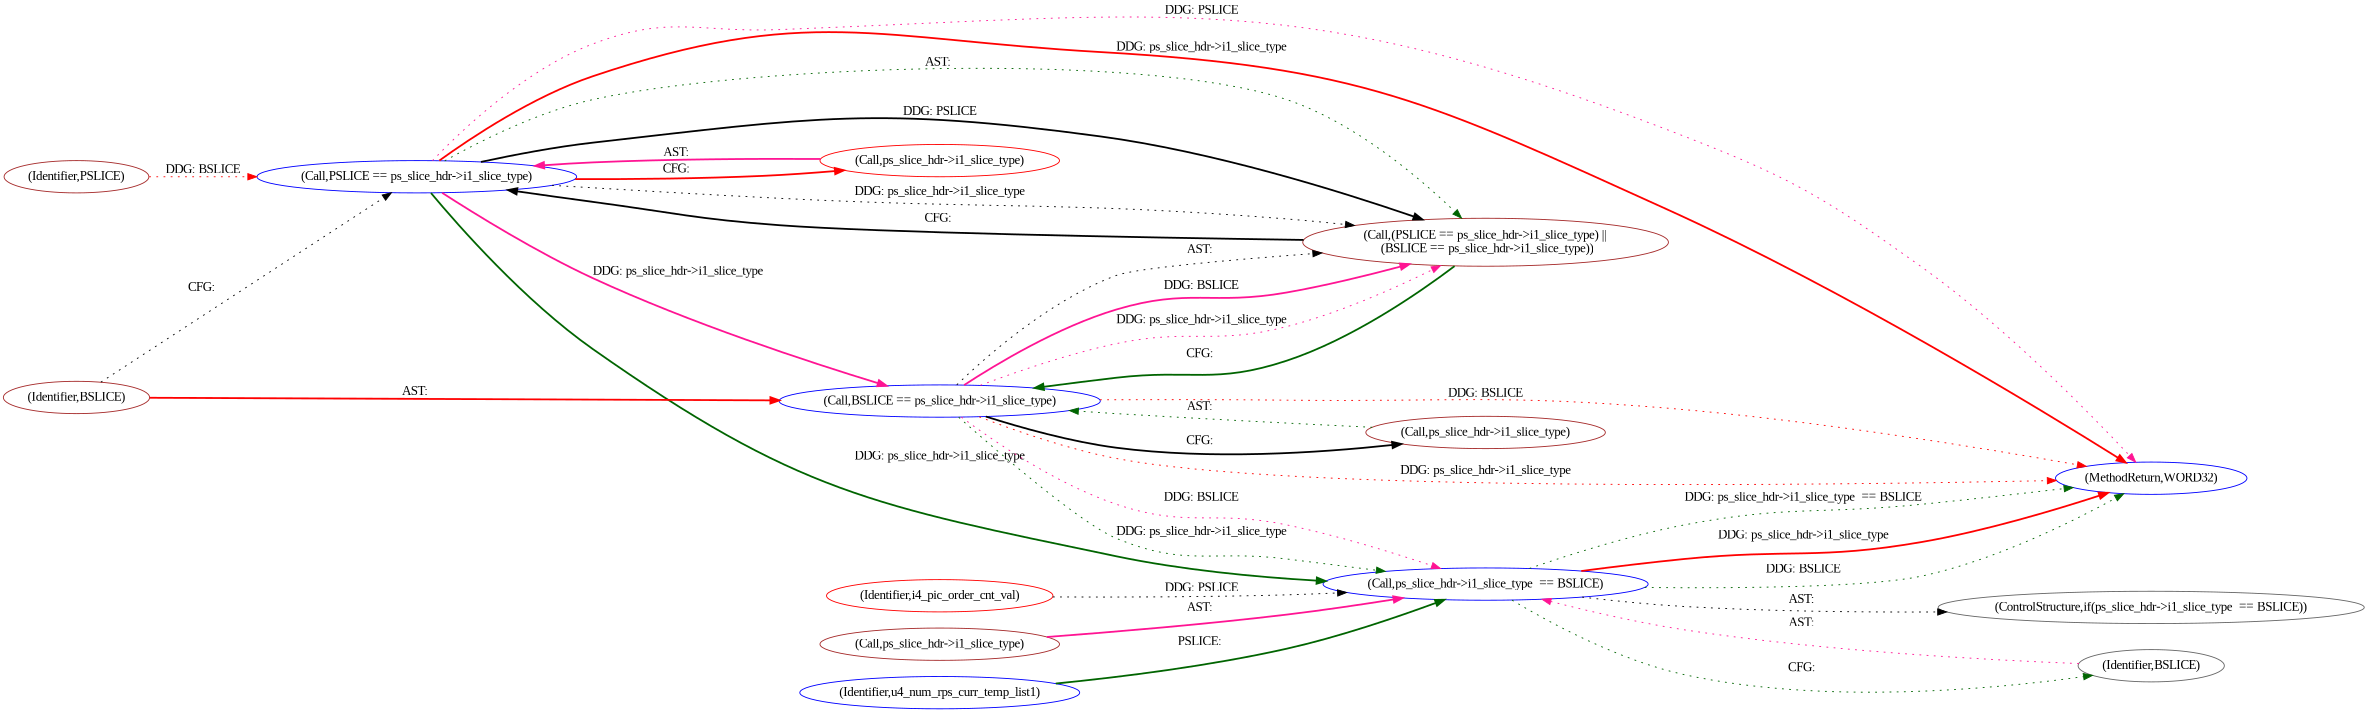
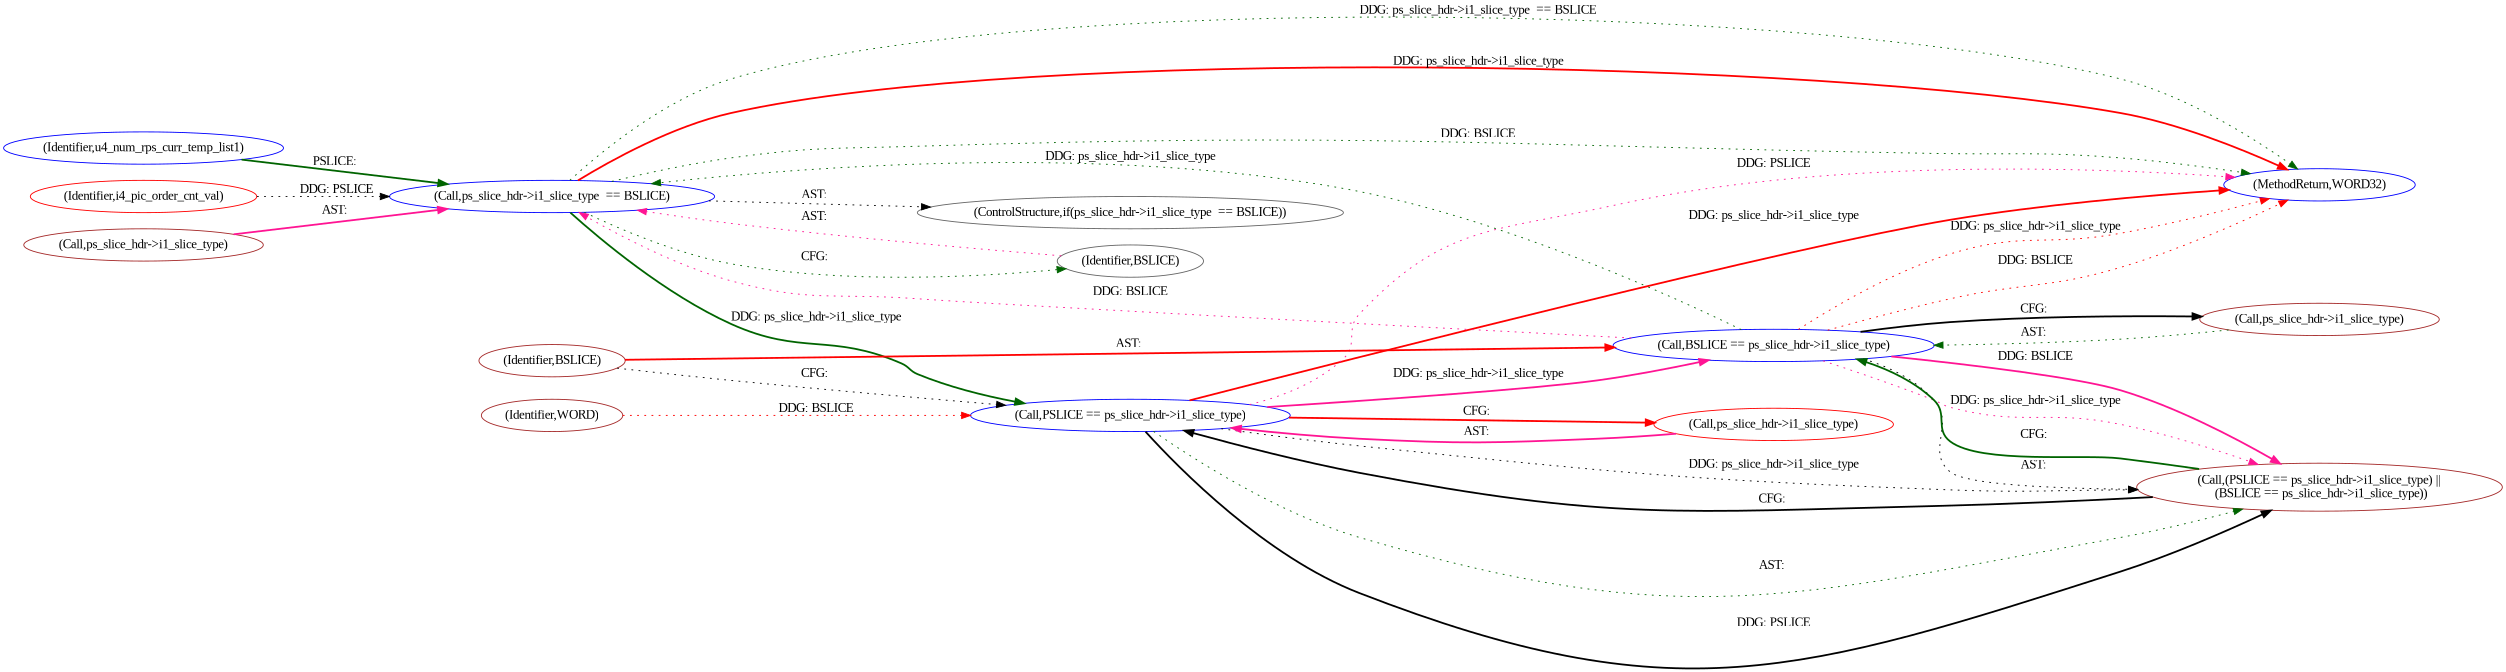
node "(Identifier,PSLICE)": label "(Identifier,PSLICE)" -> "(Identifier,WORD)"
edge "(Call,PSLICE == ps_slice_hdr->i1_slice_type)" -> "(Call,ps_slice_hdr->i1_slice_type  == BSLICE)": reversed
